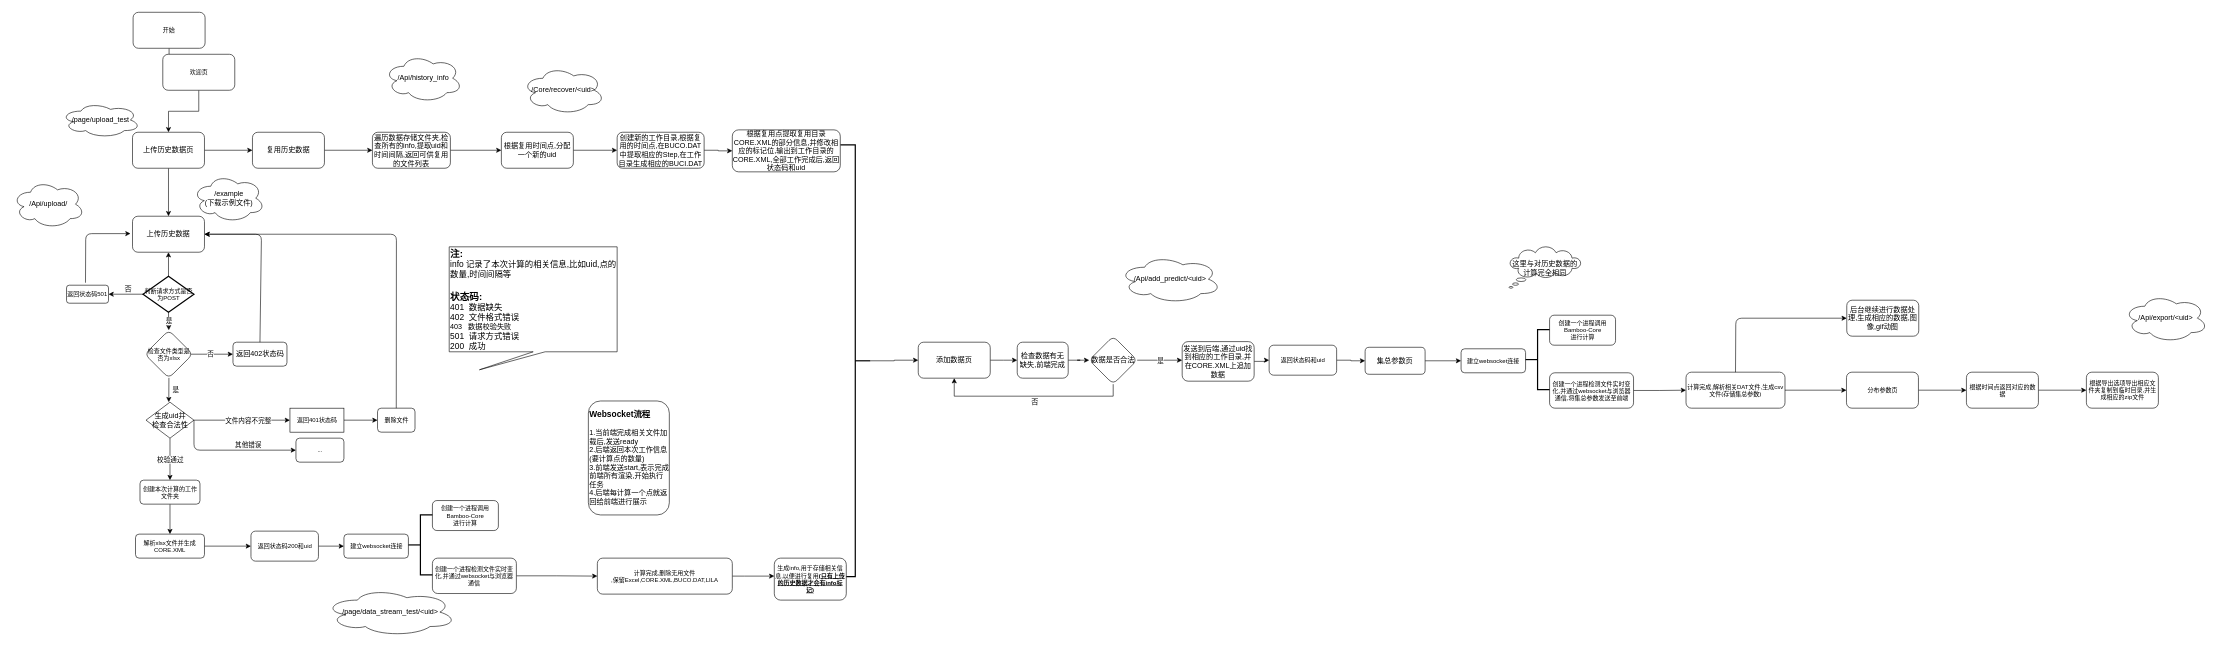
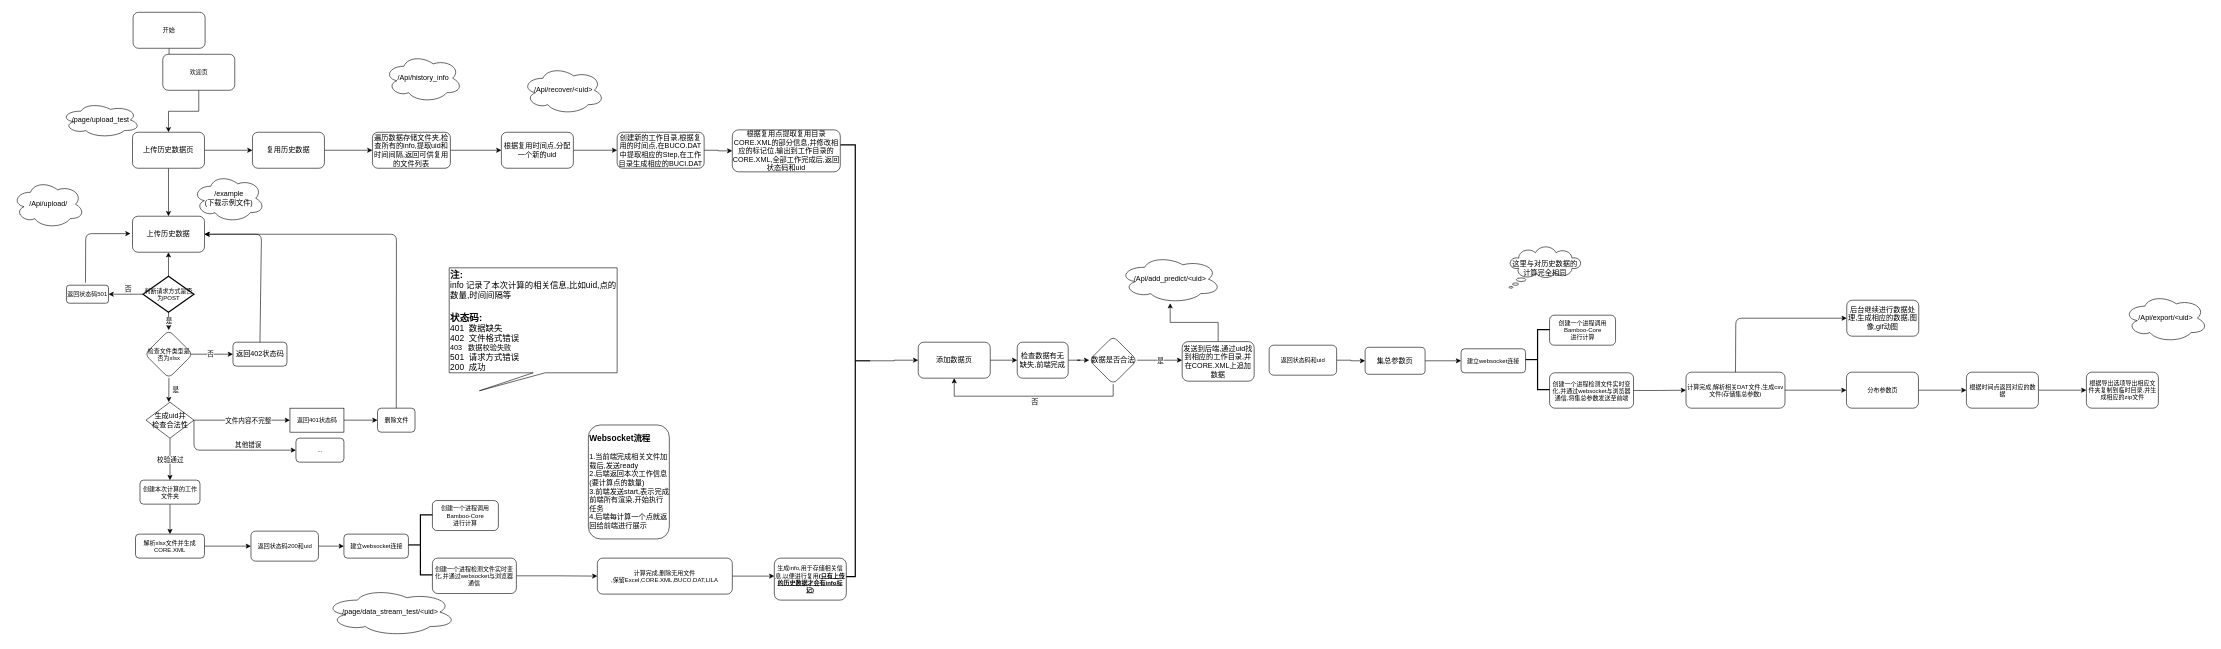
node "/Core/recover/<uid>": label "/Core/recover/<uid>" -> "/Api/recover/<uid>"
node "注: info 记录了本次计算的相关信息,比如uid,点的数量,时间间隔等 状态码: 401 数据缺失 402 文件格式错误 403 数据校验失败 501 请求方式错误 200 成功": moved (533, 308) -> (533, 329)
edge "发送到后端,通过uid找到相应的工作目录,并在CORE.XML上追加数据" -> "返回状态码和uid": now "发送到后端,通过uid找到相应的工作目录,并在CORE.XML上追加数据" -> "/Api/add_predict/<uid>"
node "Websocket流程 1.当前端完成相关文件加载后,发送ready 2.后端返回本次工作信息(要计算点的数量) 3.前端发送start,表示完成前端所有渲染,开始执行任务 4.后端每计算一个点就返回给前端进行展示": moved (629, 458) -> (629, 482)
